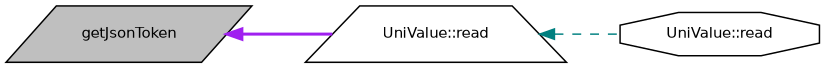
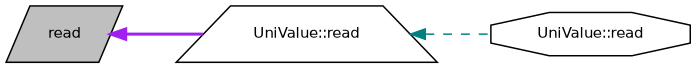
node "getJsonToken": label "getJsonToken" -> "read"
